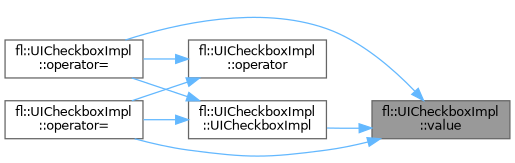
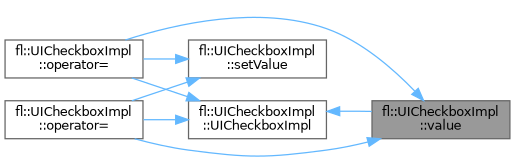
node "fl::UICheckboxImpl ::operator": label "fl::UICheckboxImpl ::operator" -> "fl::UICheckboxImpl ::setValue"
edge "fl::UICheckboxImpl ::UICheckboxImpl" -> "fl::UICheckboxImpl ::value": reversed
